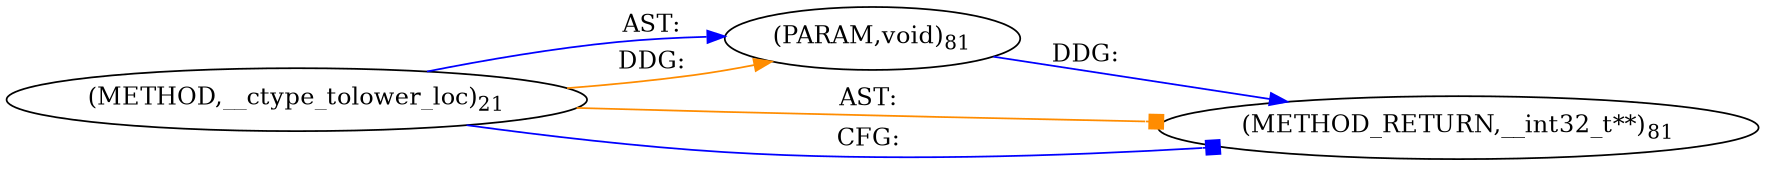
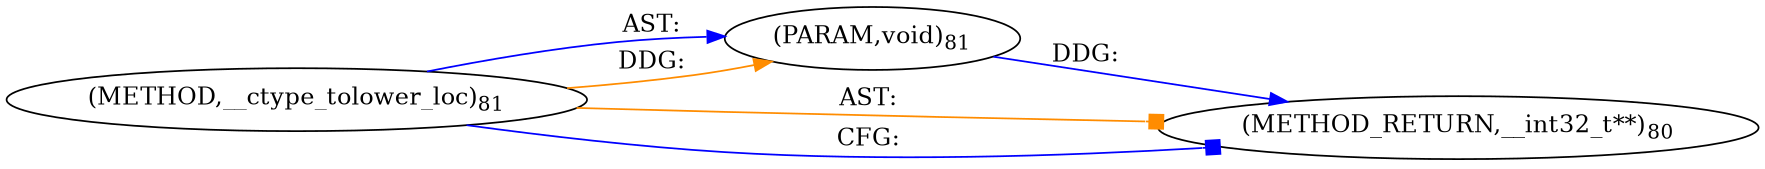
node "(METHOD,__ctype_tolower_loc)": text "21" -> "81"
node "(METHOD_RETURN,__int32_t**)": text "81" -> "80"
